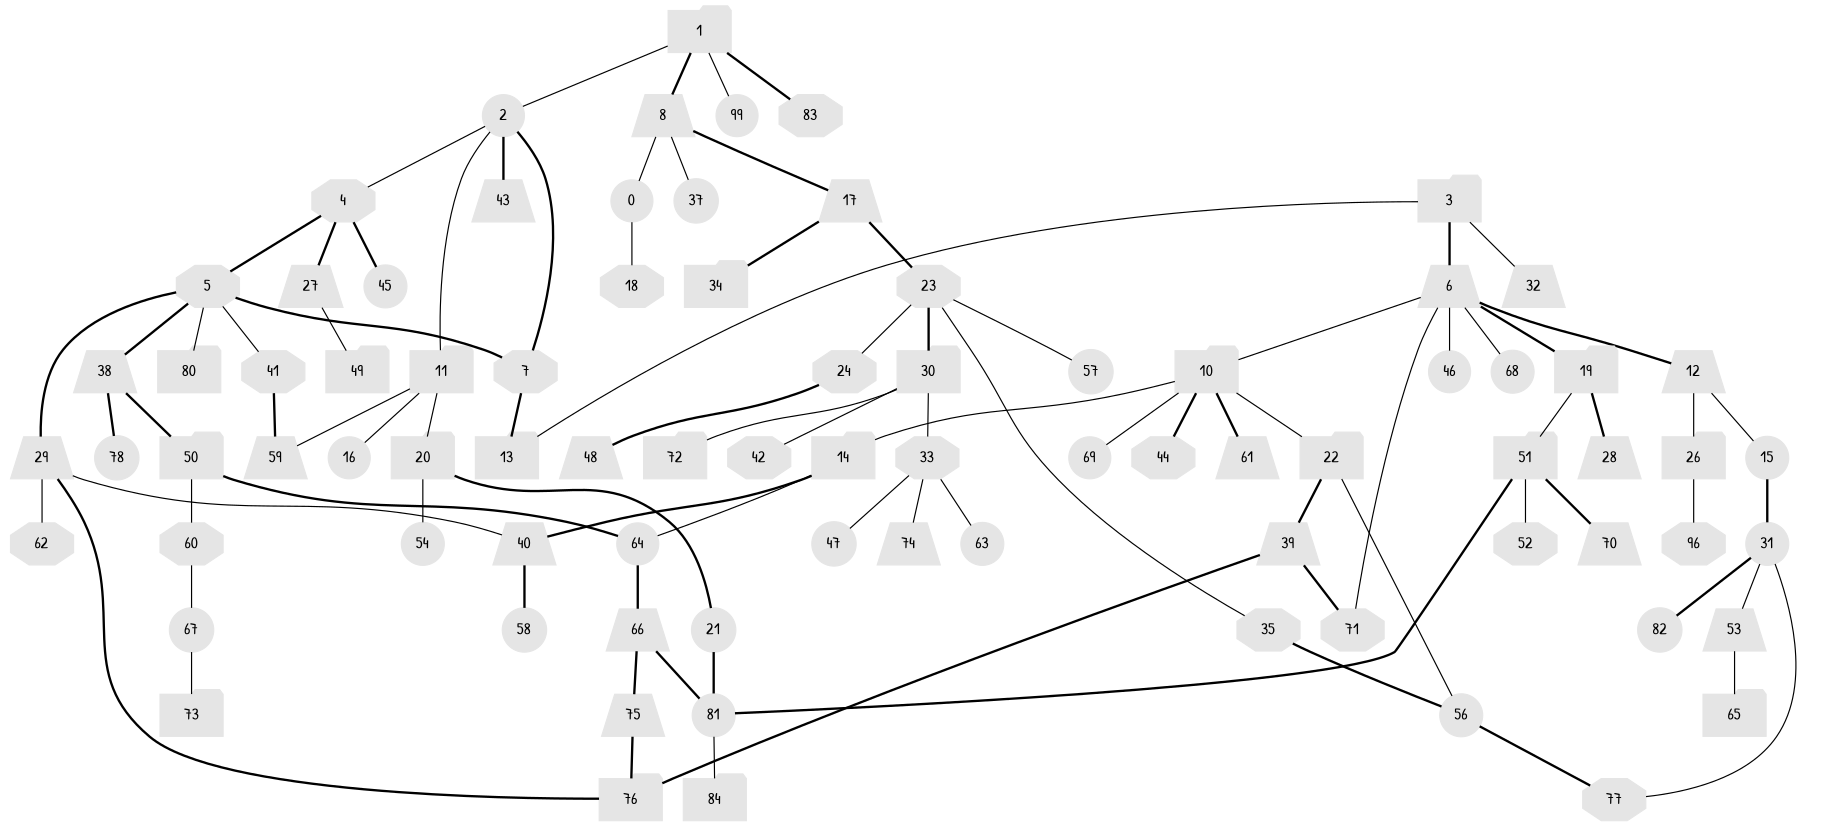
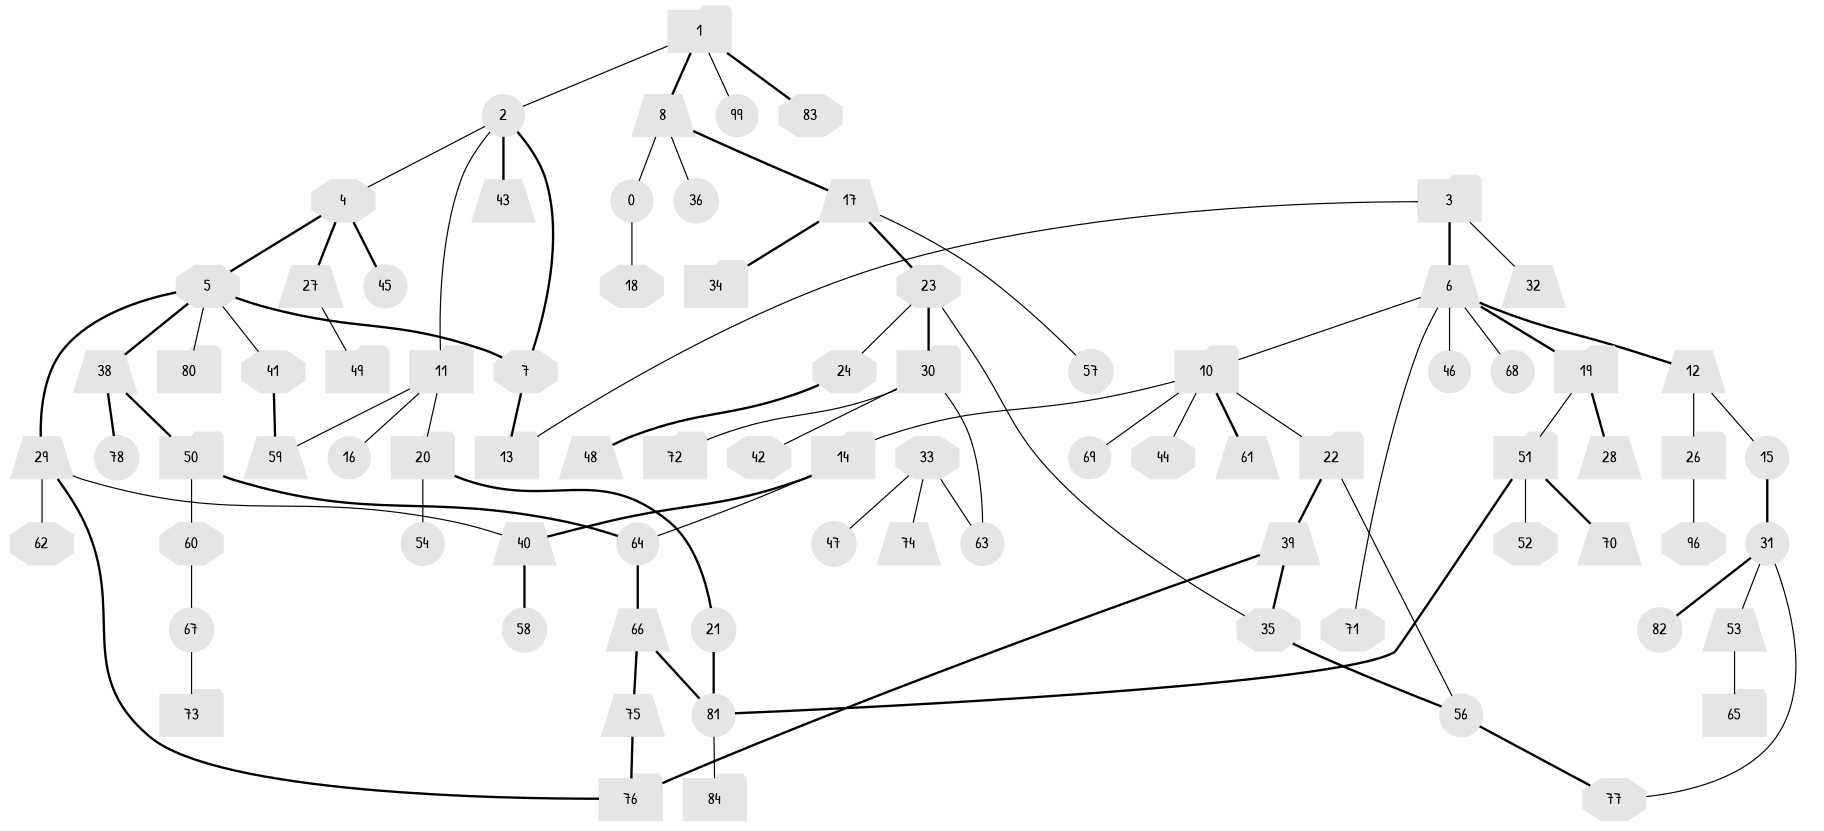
node "37": label "37" -> "36"
edge "23" -- "57": now "17" -- "57"
edge "30" -- "33": now "30" -- "63"
edge "10" -- "44": style bold -> solid
edge "39" -- "71": now "39" -- "35"
